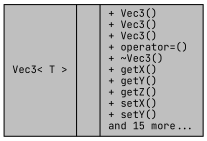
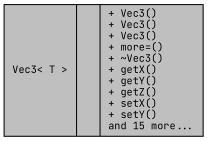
node "Vec3< T >": text "+ operator=()" -> "+ more=()"
